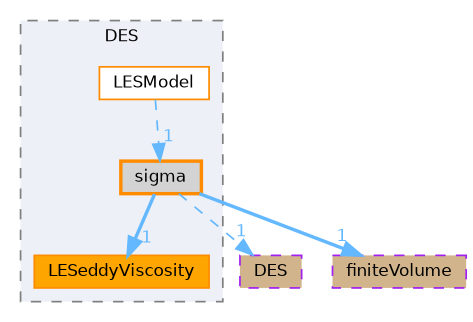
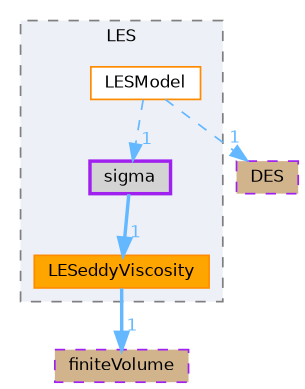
cluster "DES": label "DES" -> "LES"
node "sigma": color darkorange -> purple
edge "sigma" -> "DES": now "LESModel" -> "DES"
edge "sigma" -> "finiteVolume": now "LESeddyViscosity" -> "finiteVolume"
